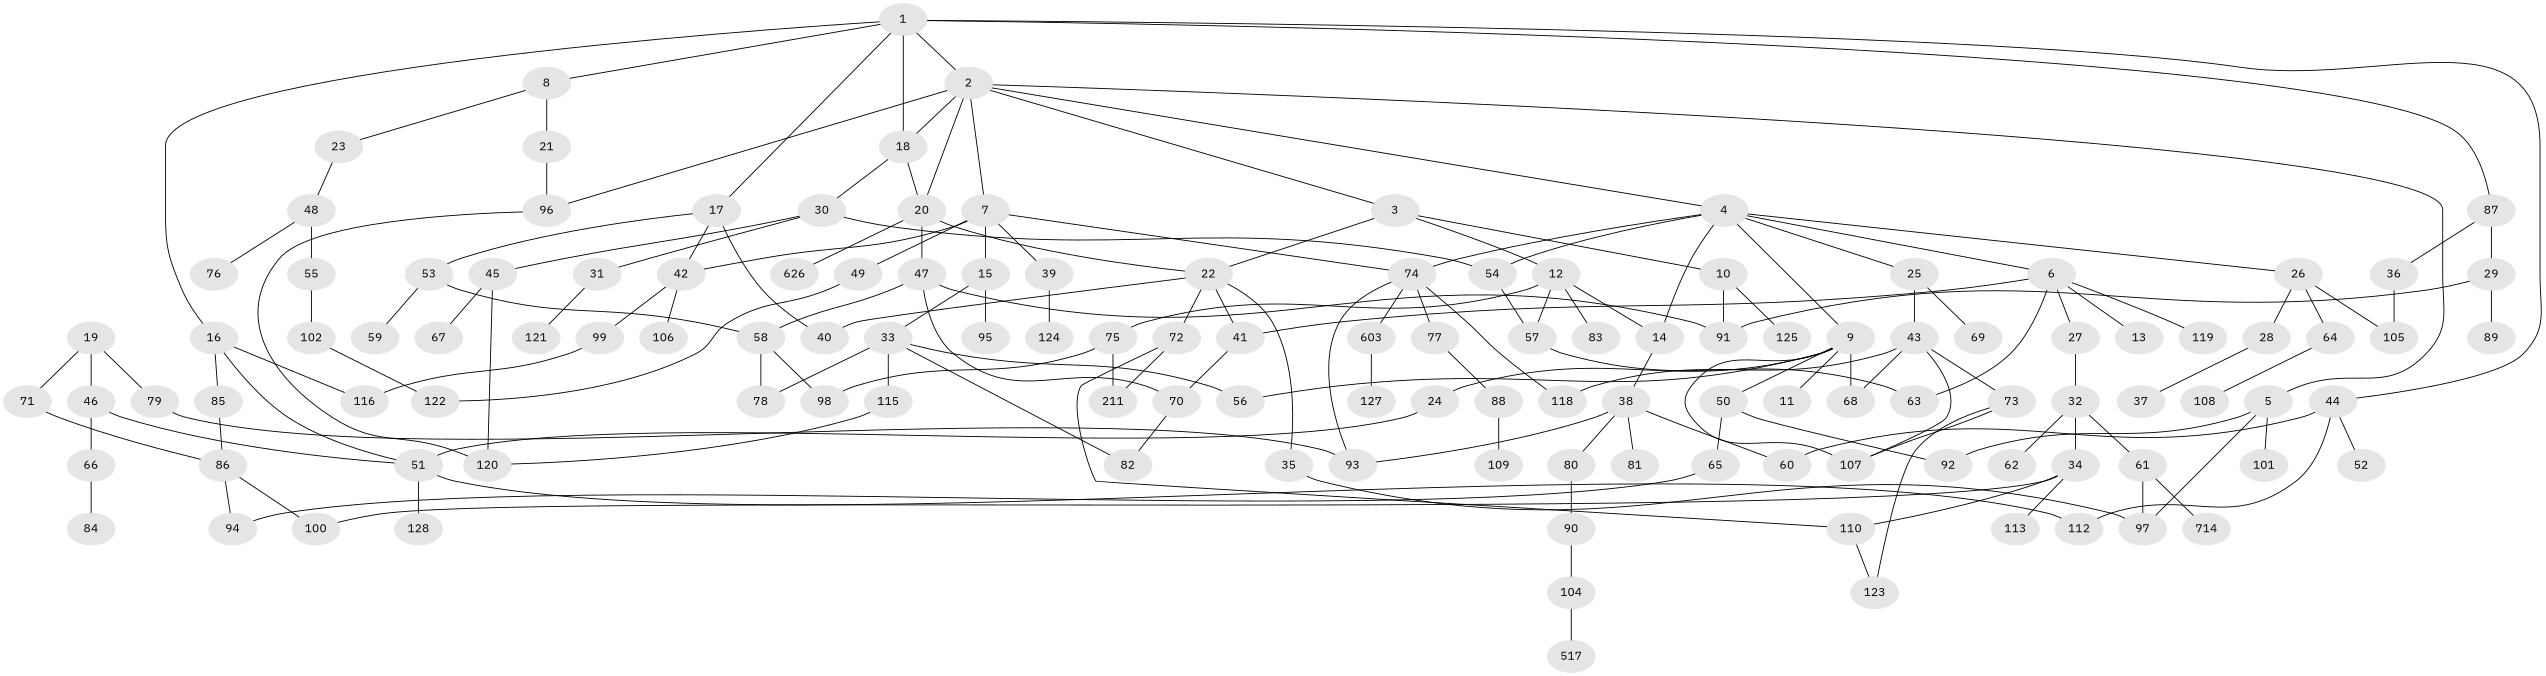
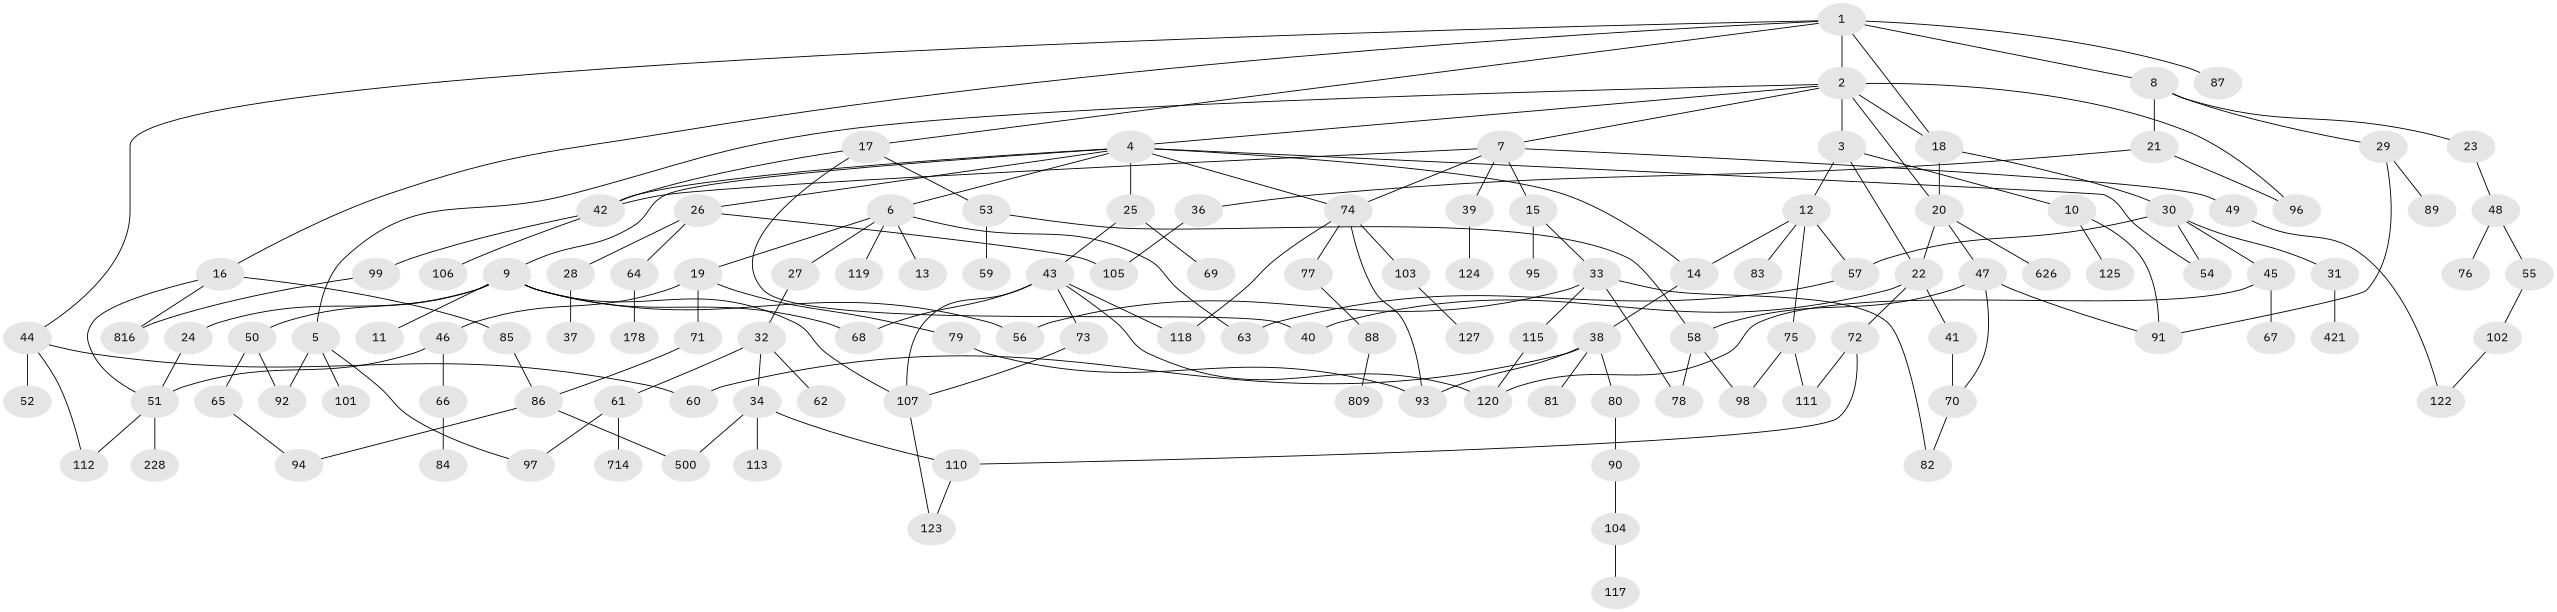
edge "4" -- "42": added
edge "87" -- "36": now "21" -- "36"
edge "87" -- "29": now "8" -- "29"
edge "96" -- "120": now "43" -- "120"
edge "54" -- "57": now "30" -- "57"
edge "6" -- "41": now "6" -- "19"
node "121": label "121" -> "421"
node "603": label "603" -> "103"
node "116": label "116" -> "816"
node "211": label "211" -> "111"
node "108": label "108" -> "178"
node "35": removed
node "109": label "109" -> "809"
edge "73" -- "123": now "107" -- "123"
node "100": label "100" -> "500"
node "128": label "128" -> "228"
node "517": label "517" -> "117"
